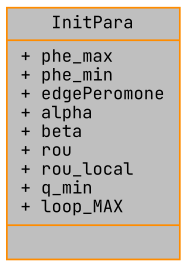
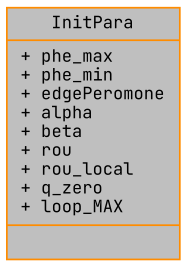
node "InitPara": text "+ q_min" -> "+ q_zero"
